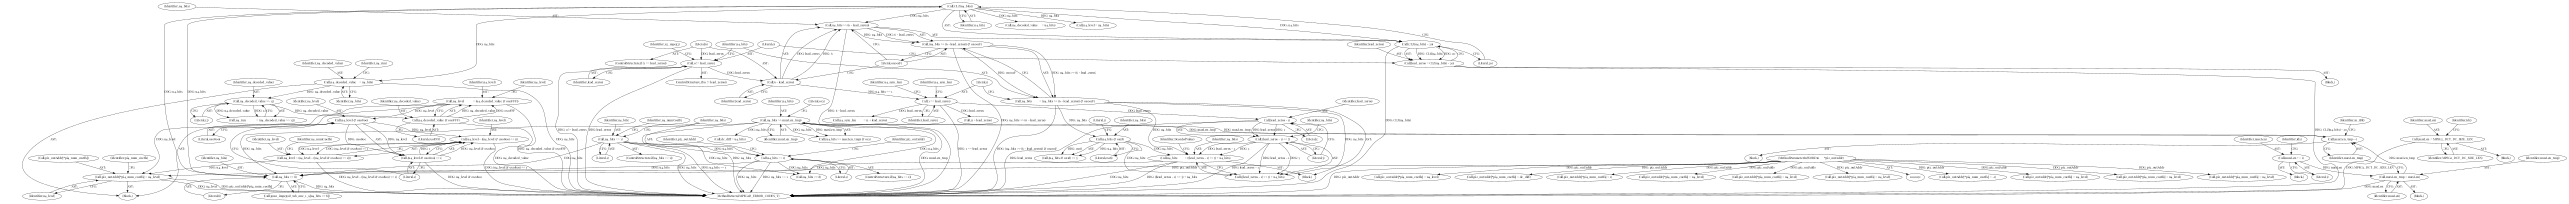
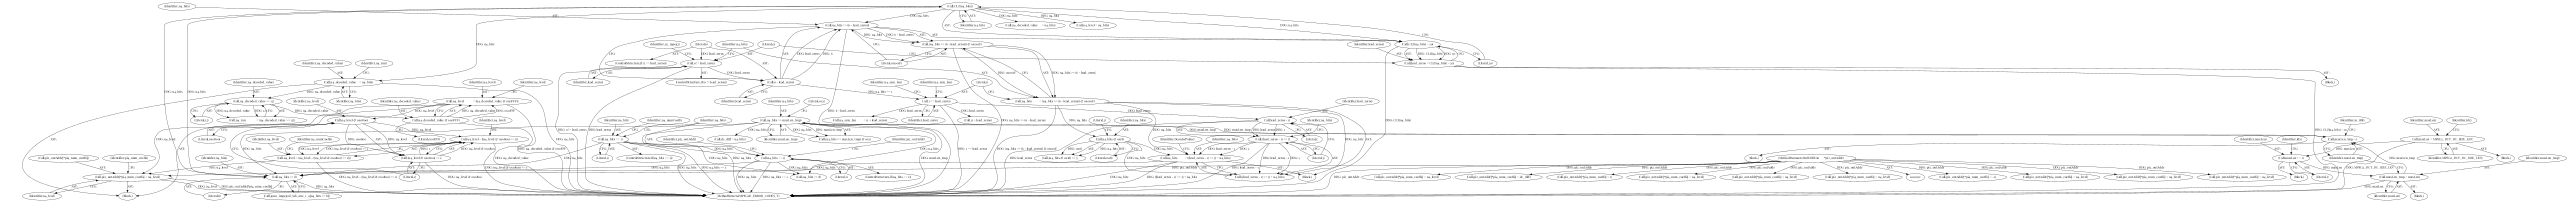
edge "(Literal,0x001F)" -> "(Call,6 - lead_zeros)": now "(Call,u4_bits >> (6 - lead_zeros))" -> "(Call,6 - lead_zeros)"
edge "(Literal,0x0FFF)" -> "(Call,u4_decoded_value & 0x0FFF)": removed, label "AST:"
edge "(Call,maxLen = MPEG2_DCT_DC_SIZE_LEN)" -> "(Call,maxLen += 1)": added, label "DDG: maxLen"
